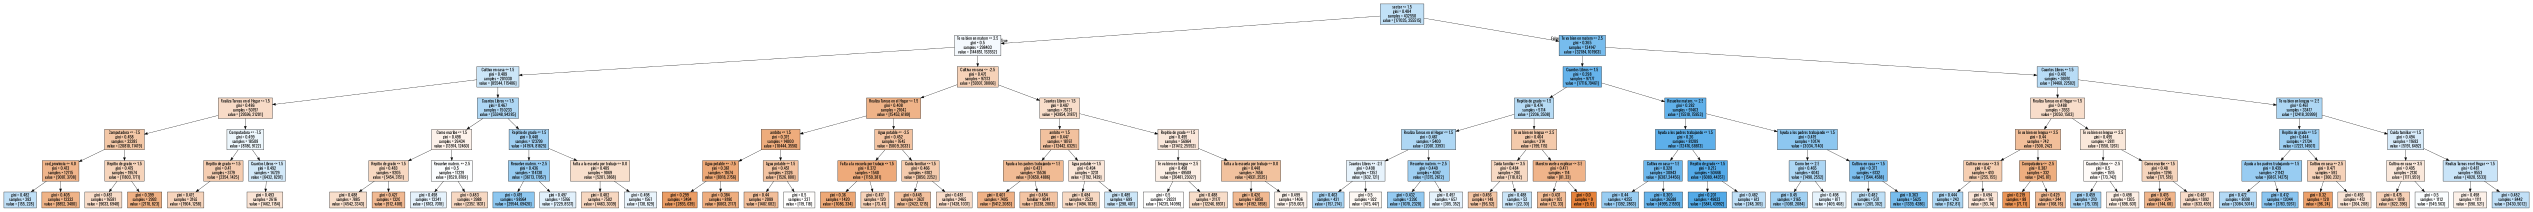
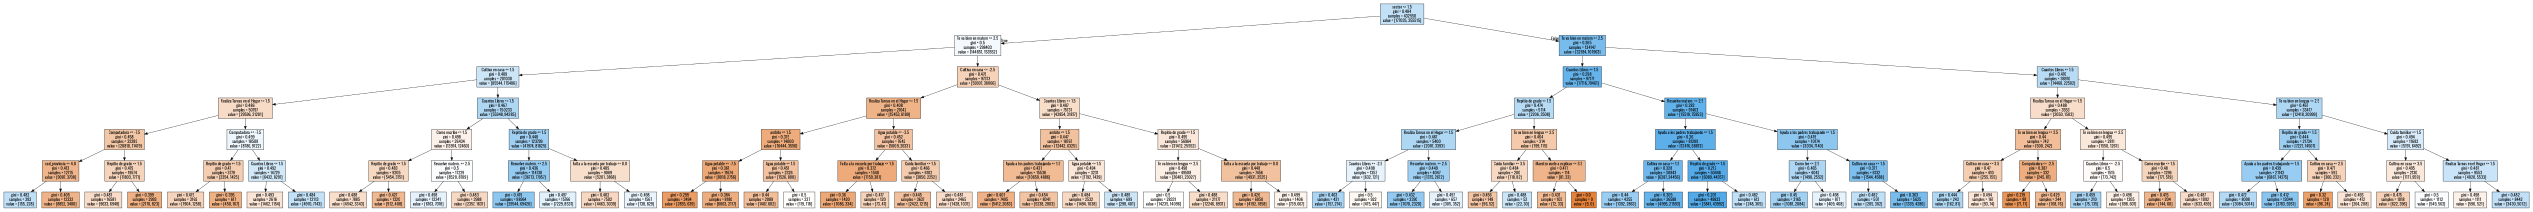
node "gini = 0.395 samples = 617 value = [450, 167]": added
node "gini = 0.484 samples = 12113 value = [4970, 7143]": added
node "gini = 0.454 familiar = 8041 value = [5238, 2803]": label "gini = 0.454 familiar = 8041 value = [5238, 2803]" -> "gini = 0.454 samples = 8041 value = [5238, 2803]"
